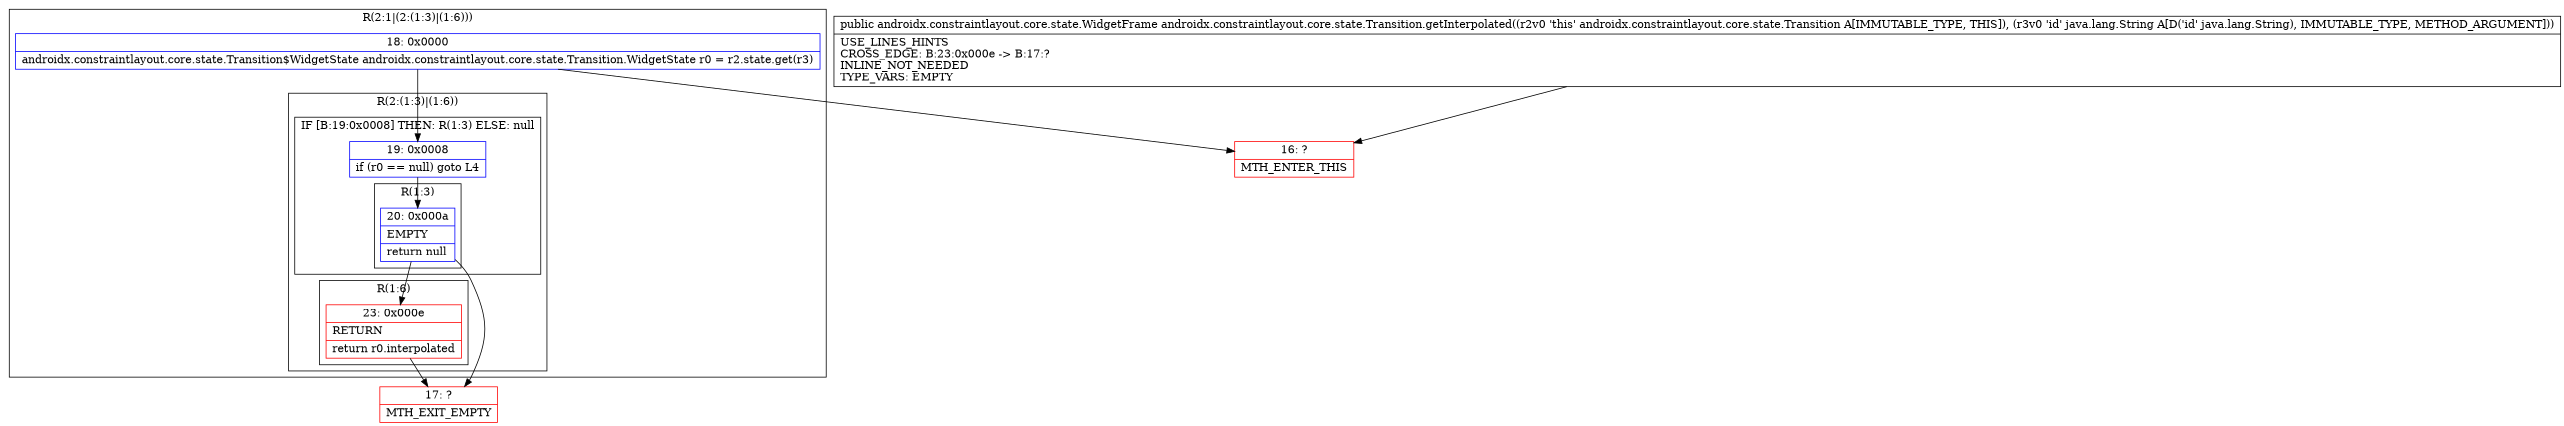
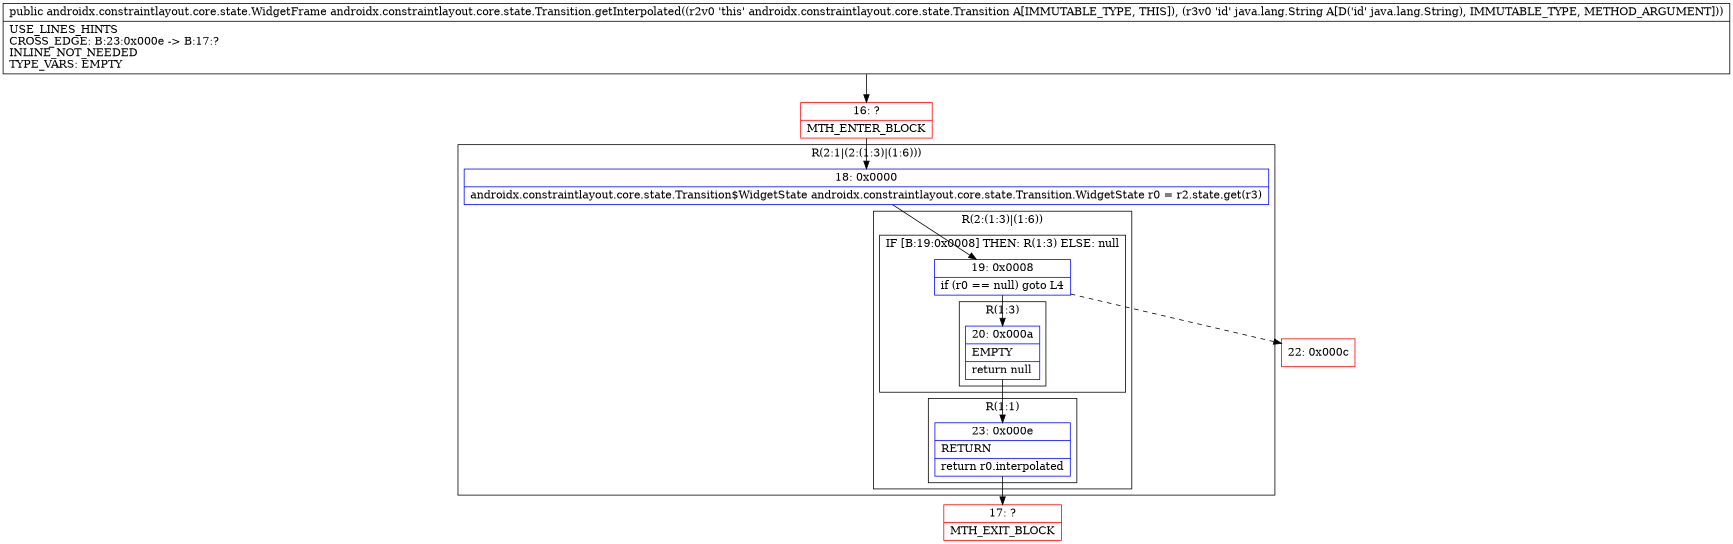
edge "18: 0x0000" -> "16: ?": reversed
node "16: ?": text "MTH_ENTER_THIS" -> "MTH_ENTER_BLOCK"
cluster "R(1:6)": label "R(1:6)" -> "R(1:1)"
edge "20: 0x000a" -> "17: ?": removed
node "23: 0x000e": color red -> blue
node "22: 0x000c": added
node "17: ?": text "MTH_EXIT_EMPTY" -> "MTH_EXIT_BLOCK"
